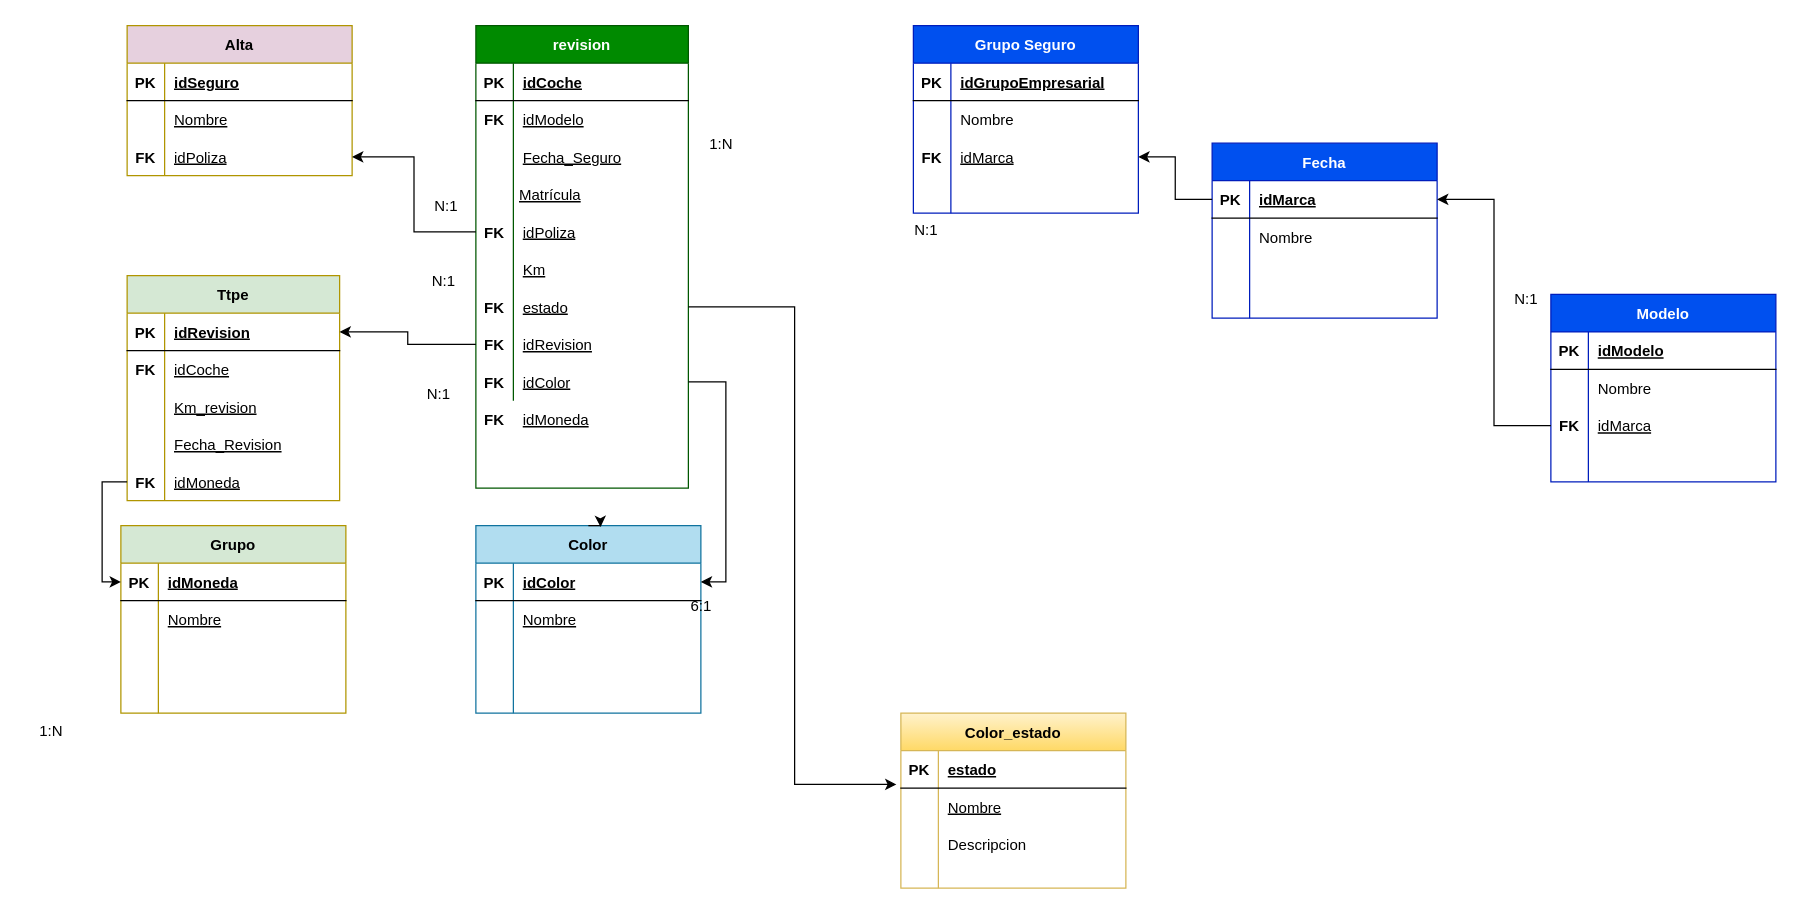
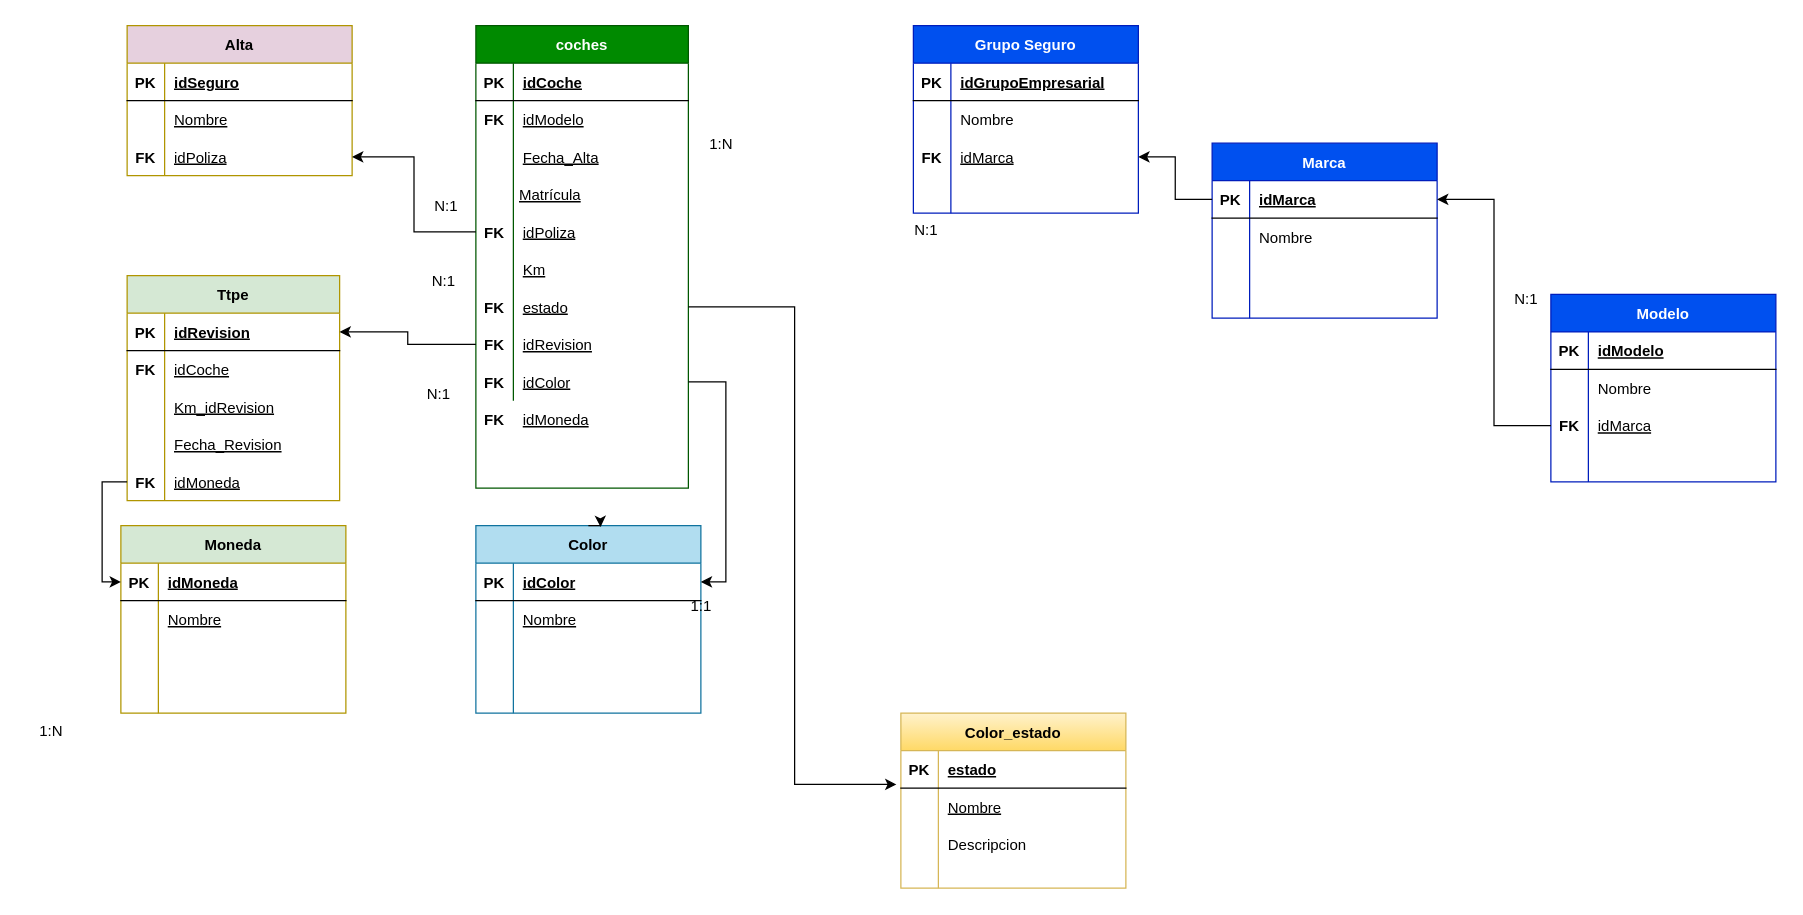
node "revision": label "revision" -> "coches"
node "Fecha_Seguro": label "Fecha_Seguro" -> "Fecha_Alta"
node "Fecha": label "Fecha" -> "Marca"
node "Km_revision": label "Km_revision" -> "Km_idRevision"
node "Grupo": label "Grupo" -> "Moneda"
node "6:1": label "6:1" -> "1:1"
